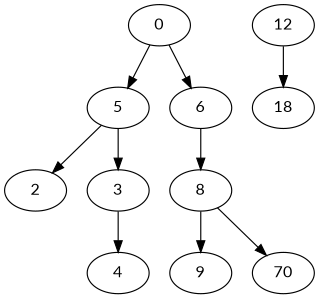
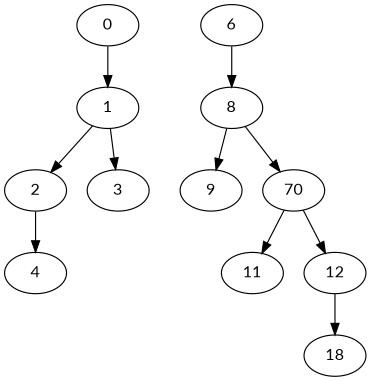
edge "0" -> "6": removed
node "5": label "5" -> "1"
edge "3" -> "4": now "2" -> "4"
edge "70" -> "12": added
node "11": added
